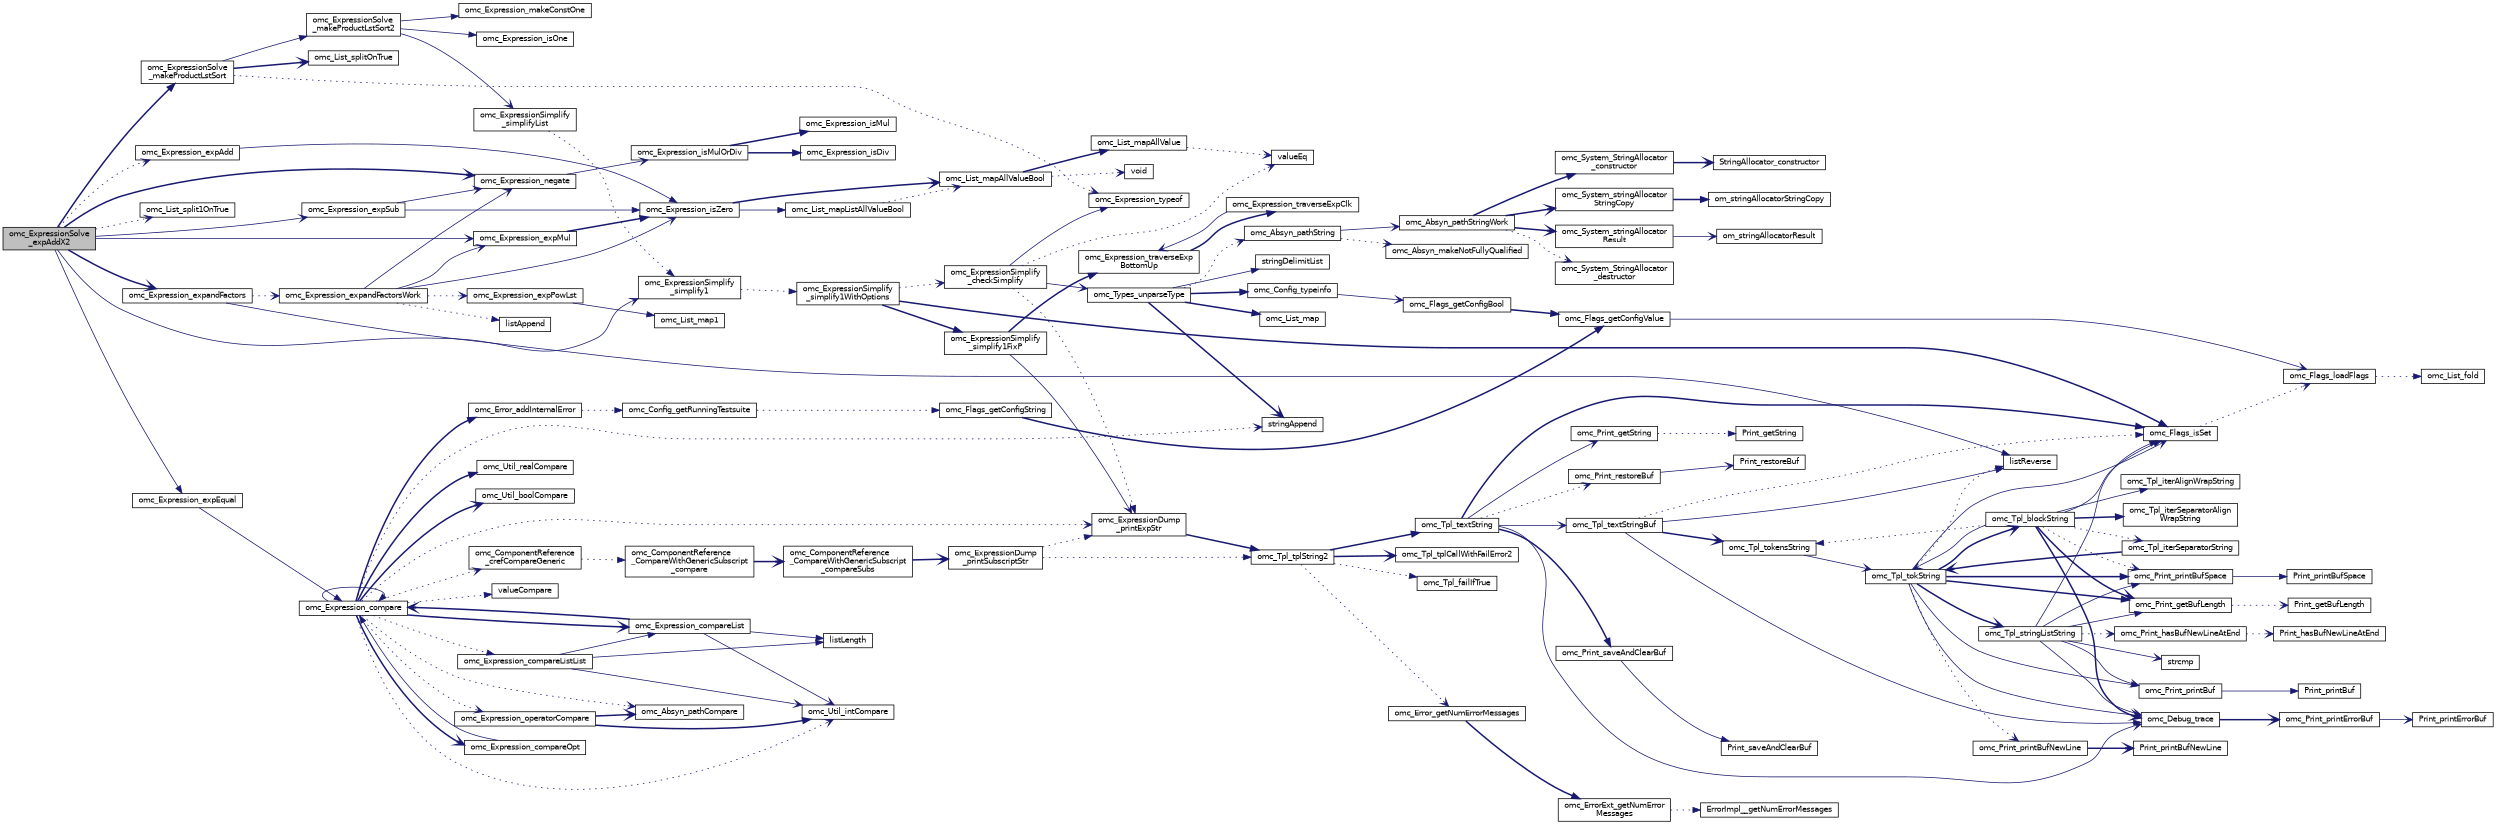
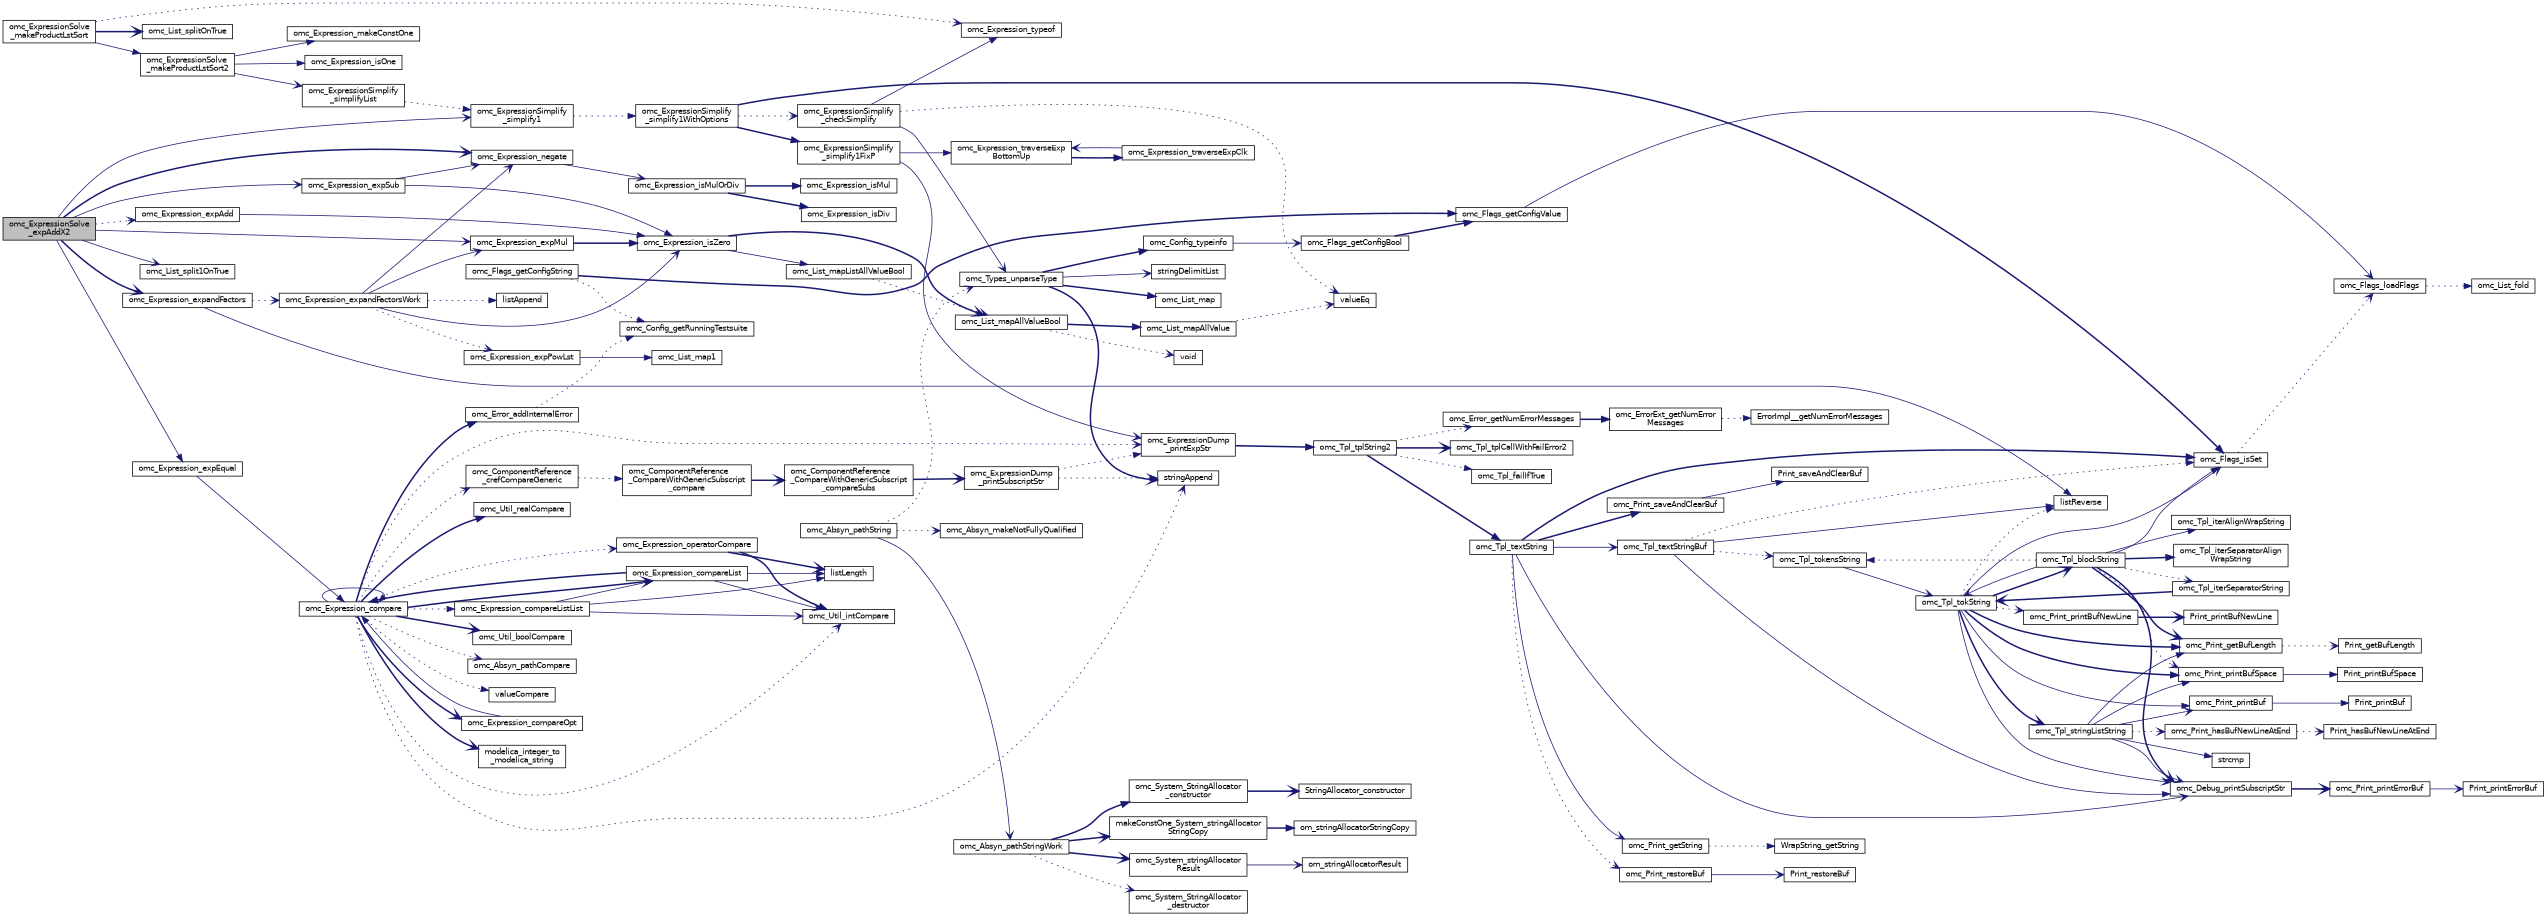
edge "omc_ExpressionSolve _expAddX2" -> "omc_ExpressionSolve _makeProductLstSort": removed
node "omc_System_stringAllocator StringCopy": label "omc_System_stringAllocator StringCopy" -> "makeConstOne_System_stringAllocator StringCopy"
edge "omc_ExpressionSolve _expAddX2" -> "omc_List_split1OnTrue": style dotted -> solid
edge "omc_Types_unparseType" -> "omc_Absyn_pathString": reversed
edge "omc_Types_unparseType" -> "stringDelimitList": arrowhead normal -> vee
edge "omc_ExpressionSimplify _simplify1FixP" -> "omc_Expression_traverseExp BottomUp": style bold -> solid
edge "omc_ExpressionSimplify _checkSimplify" -> "omc_ExpressionDump _printExpStr": removed
edge "omc_Config_getRunningTestsuite" -> "omc_Flags_getConfigString": reversed
node "Print_getString": label "Print_getString" -> "WrapString_getString"
edge "omc_Tpl_stringListString" -> "omc_Flags_isSet": removed
edge "omc_Tpl_textStringBuf" -> "omc_Tpl_tokensString": style bold -> dotted
edge "omc_ExpressionDump _printSubscriptStr" -> "omc_Tpl_tplString2": now "omc_ExpressionDump _printSubscriptStr" -> "stringAppend"
edge "omc_Expression_compareList" -> "omc_Expression_compare": arrowhead vee -> normal
edge "omc_Tpl_stringListString" -> "strcmp": arrowhead vee -> normal
edge "omc_Expression_operatorCompare" -> "omc_Absyn_pathCompare": now "omc_Expression_operatorCompare" -> "listLength"
node "omc_Debug_trace": label "omc_Debug_trace" -> "omc_Debug_printSubscriptStr"
node "modelica_integer_to _modelica_string": added
